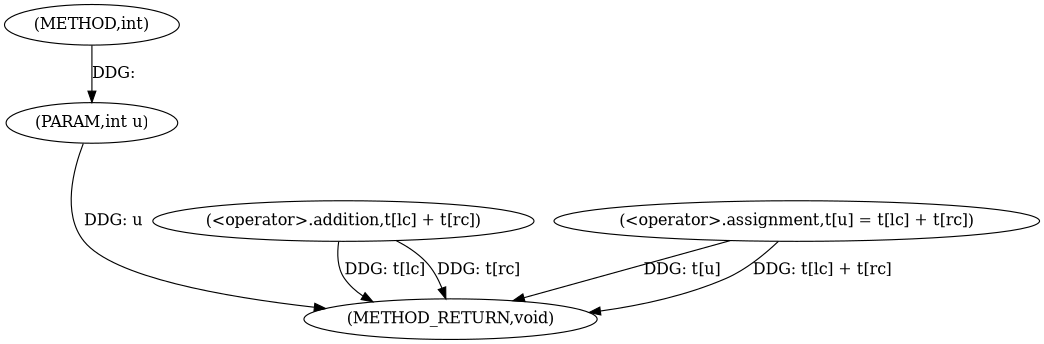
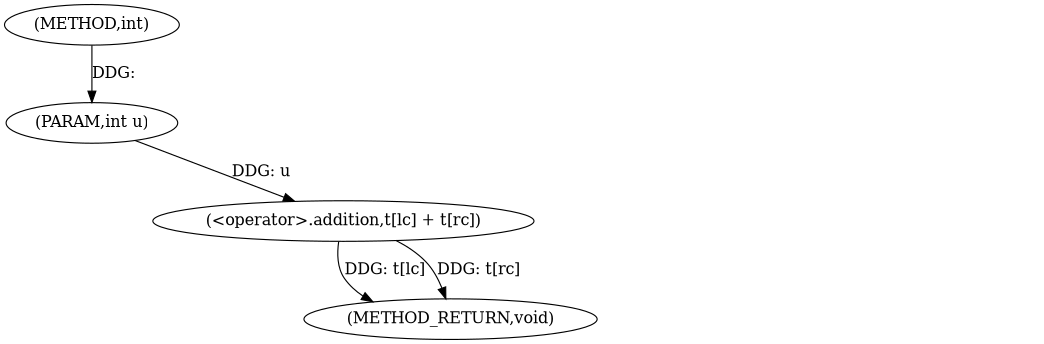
node "(<operator>.assignment,t[u] = t[lc] + t[rc])": removed
edge "(PARAM,int u)" -> "(METHOD_RETURN,void)": now "(PARAM,int u)" -> "(<operator>.addition,t[lc] + t[rc])"
